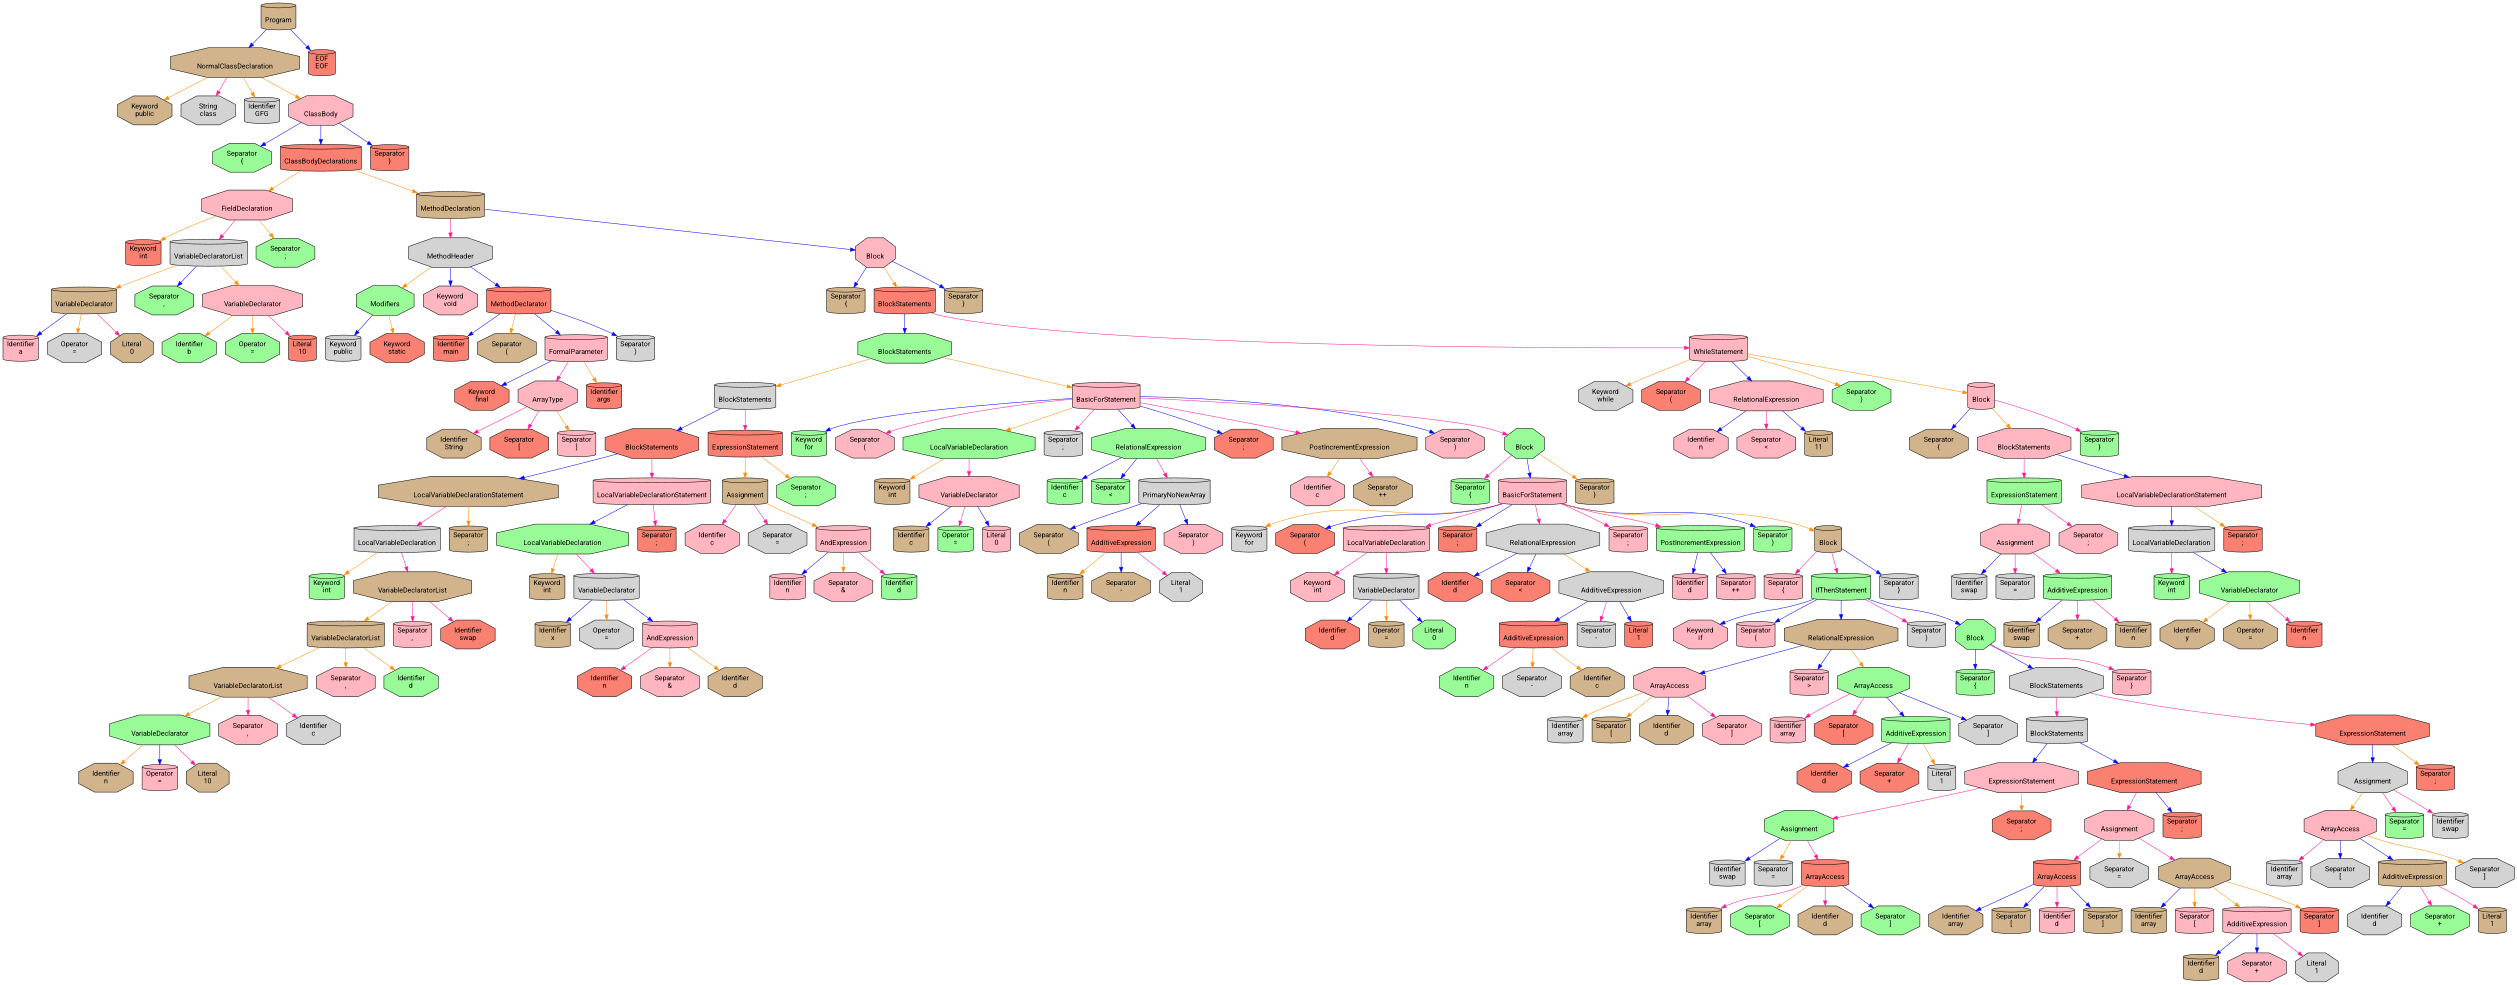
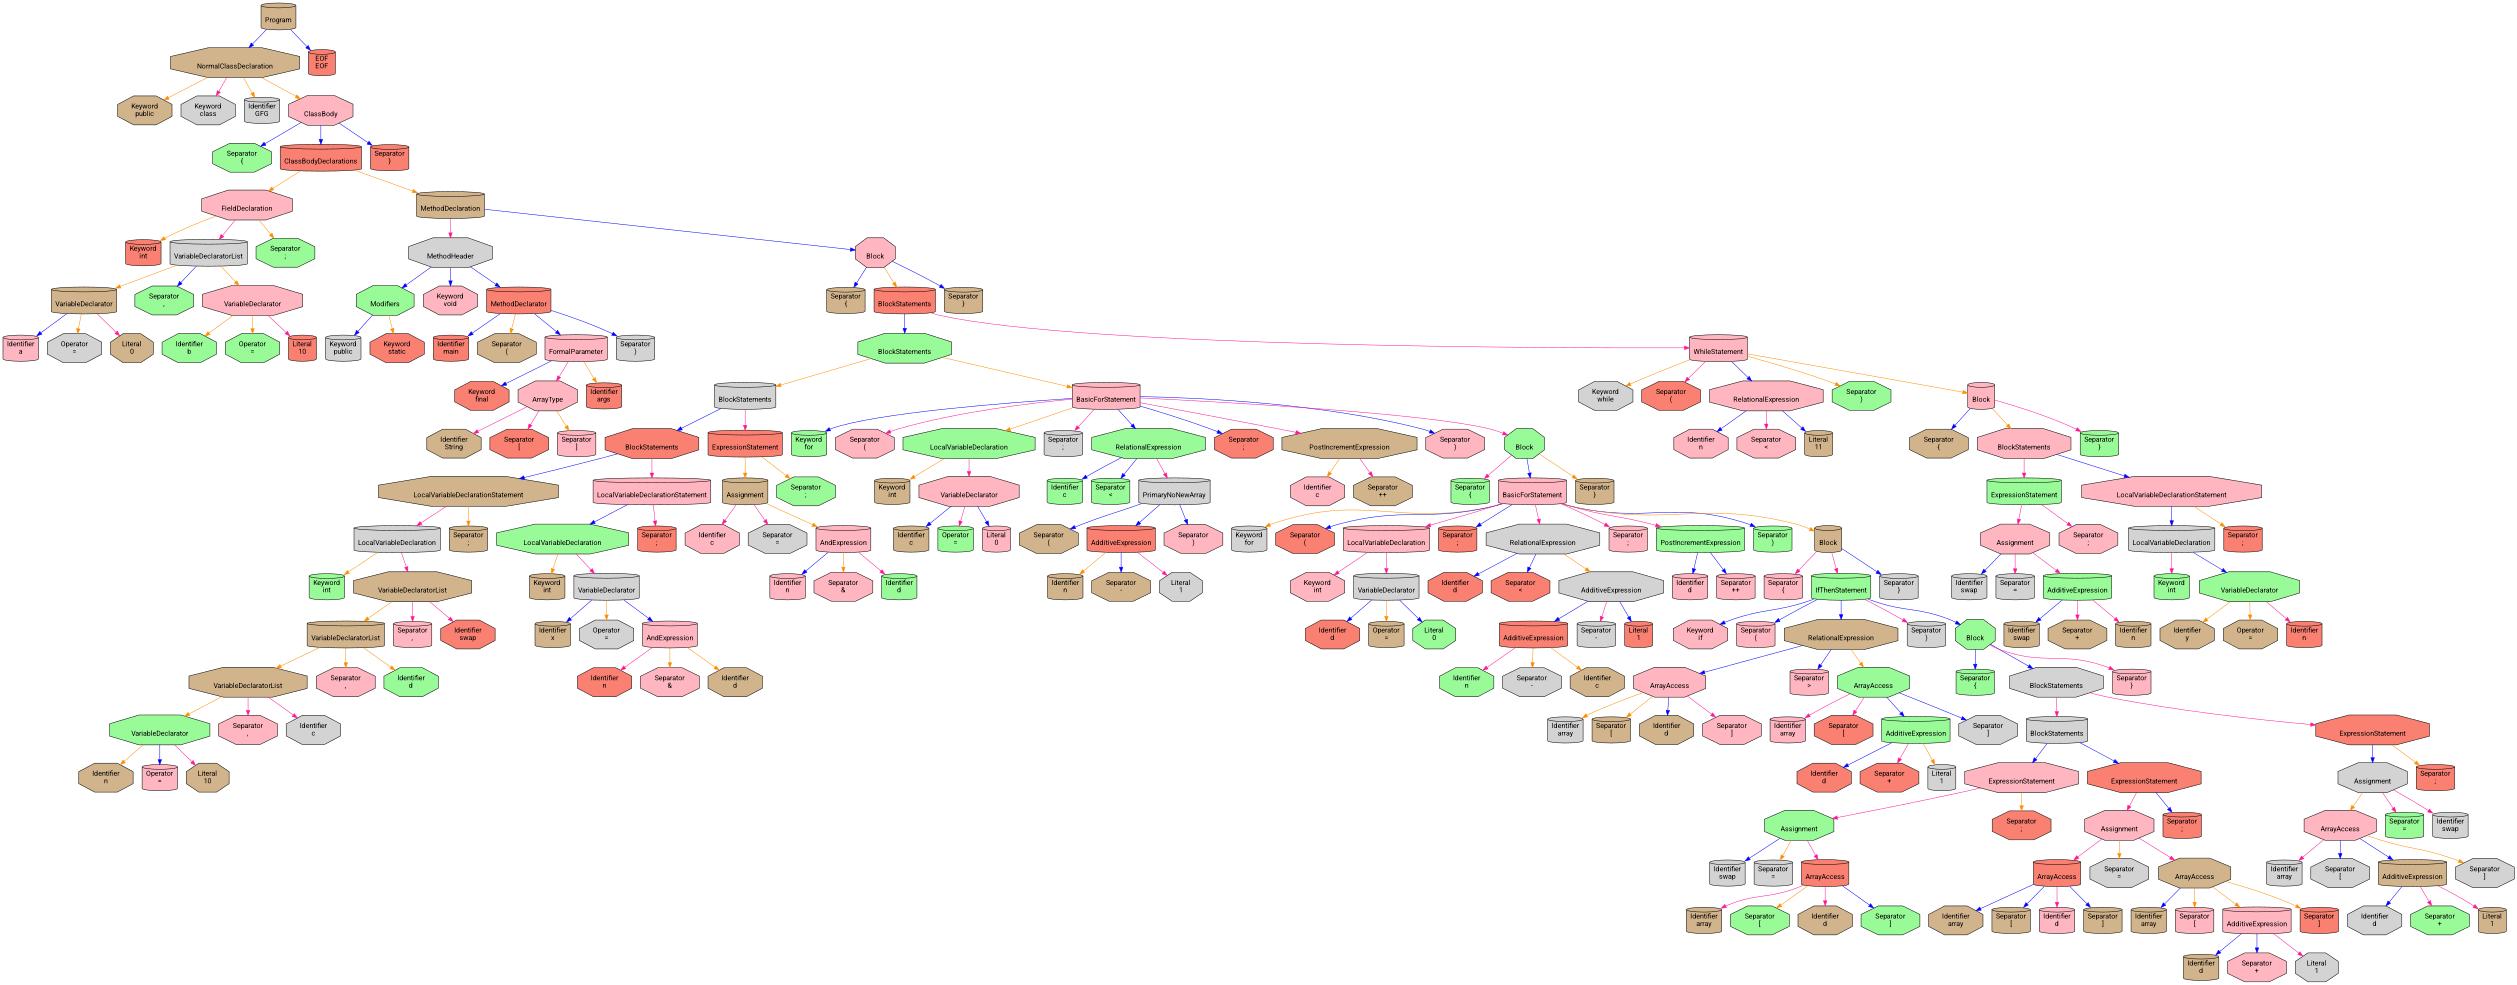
node "String class": label "String class" -> "Keyword class"
edge "MethodHeader" -> "Modifiers": color darkorange -> blue
